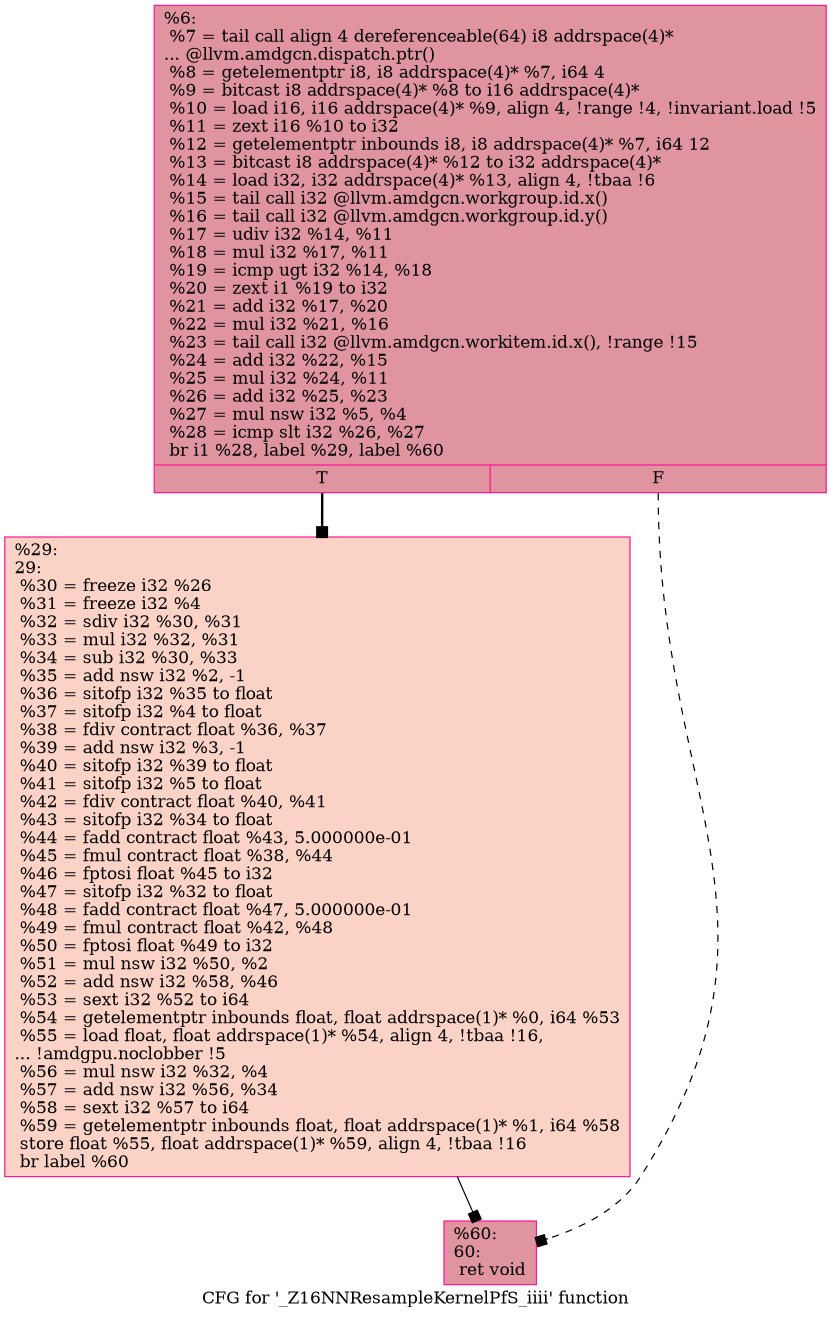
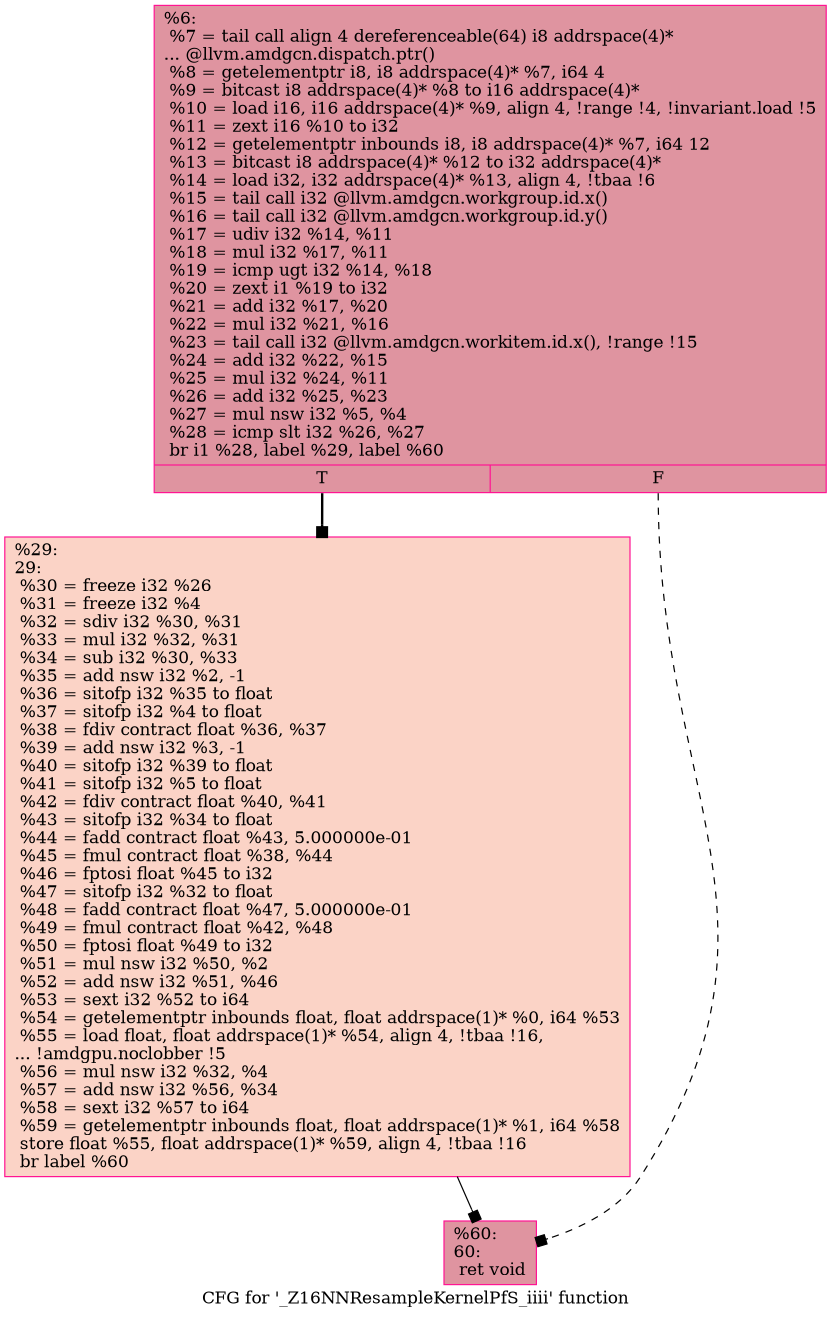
node "%29:": text "%52 = add nsw i32 %58, %46" -> "%52 = add nsw i32 %51, %46"
